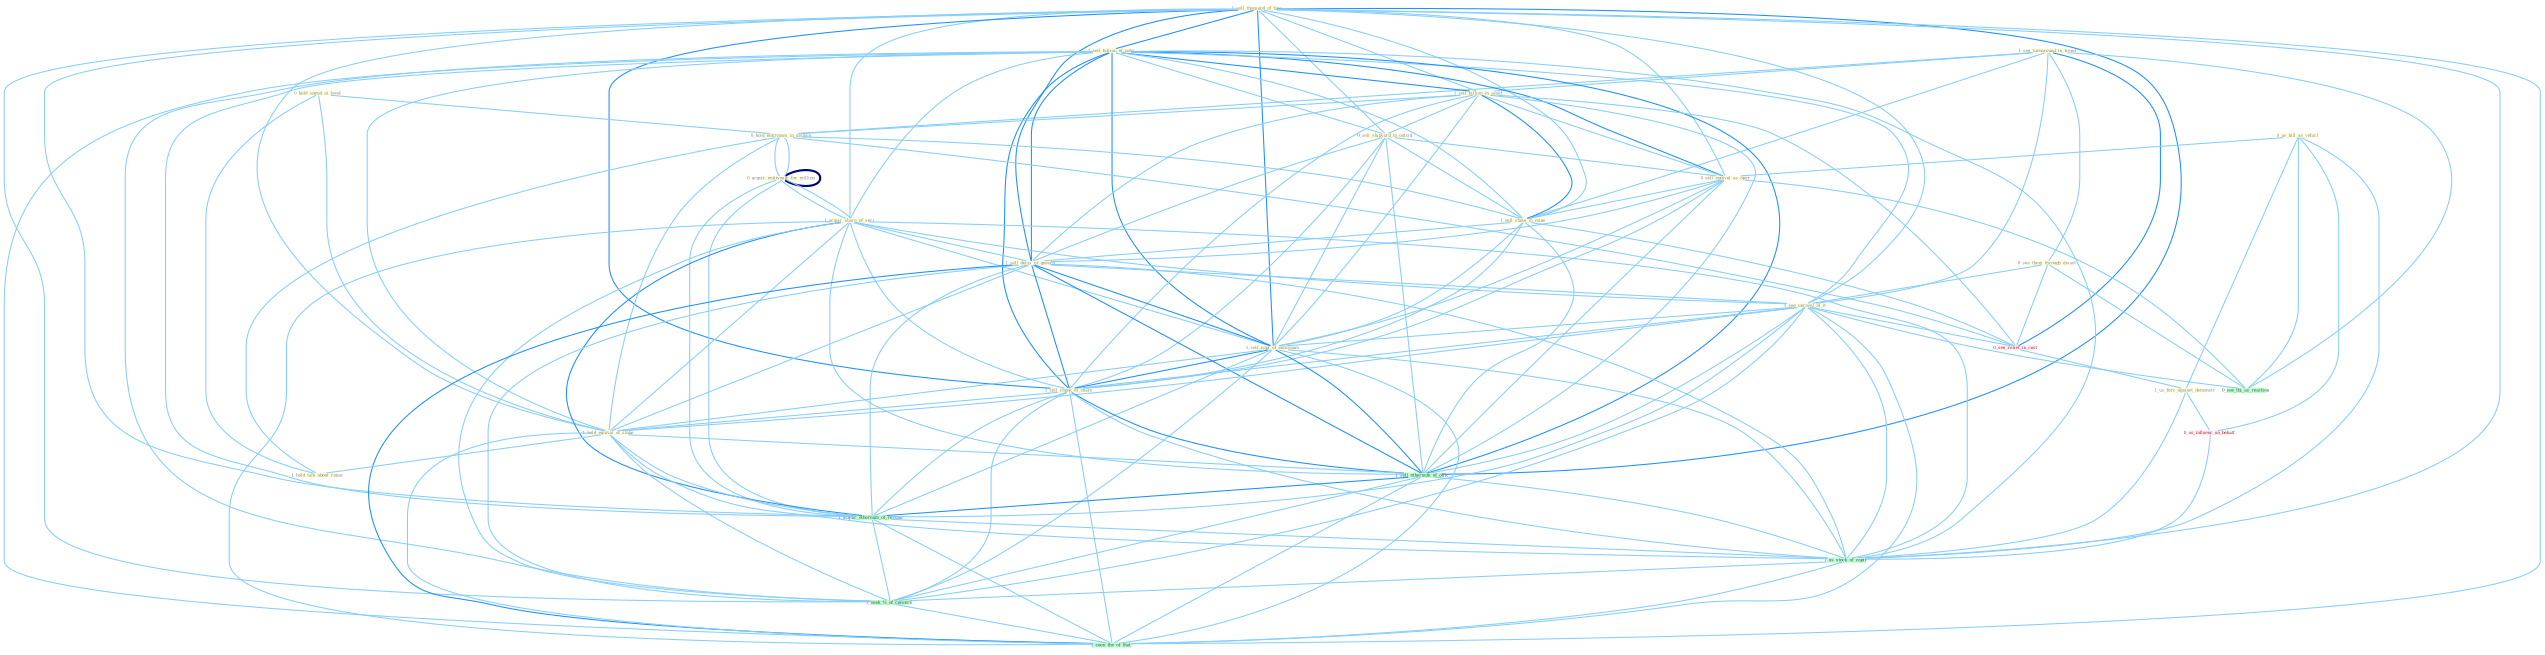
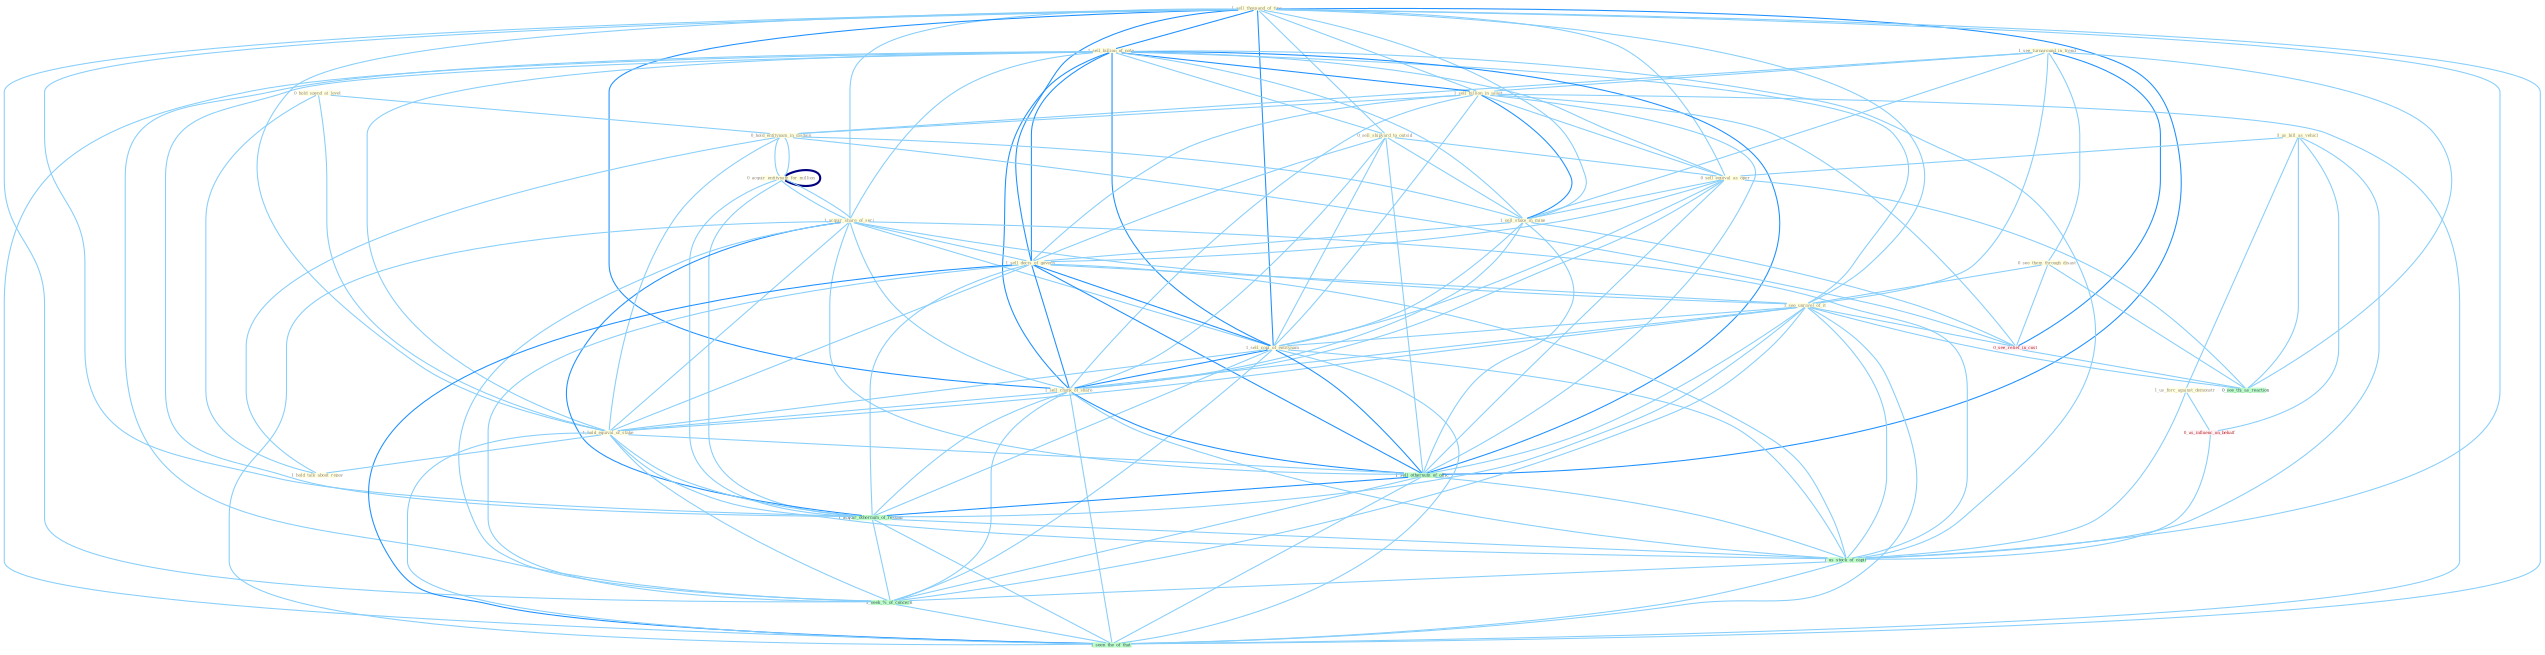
edge "1_sell_billion_of_note" -- "0_sell_equival_as_oper": color #1e90ff -> #87cefa
edge "1_sell_billion_in_asset" -- "0_sell_shipyard_to_outsid": now "1_sell_billion_in_asset" -- "1_seen_the_of_that"
edge "0_see_relief_in_cost" -- "1_us_forc_against_demonstr": now "0_see_relief_in_cost" -- "0_see_thi_as_reaction"
